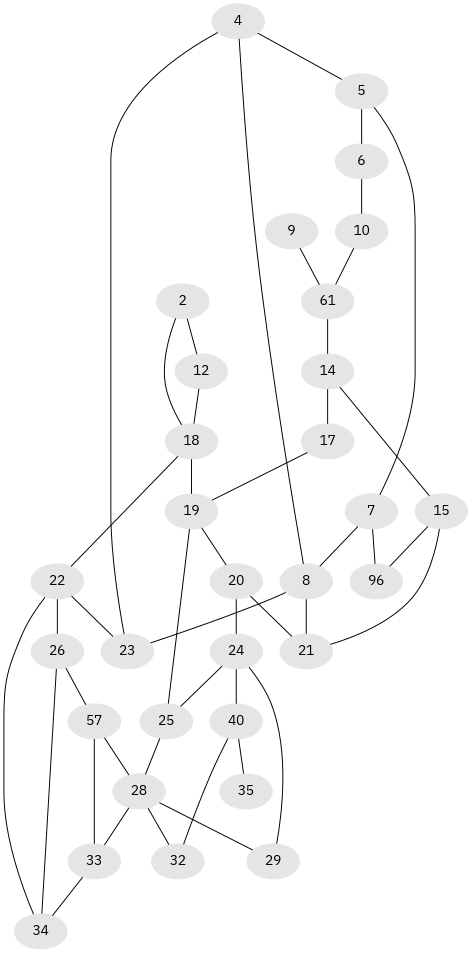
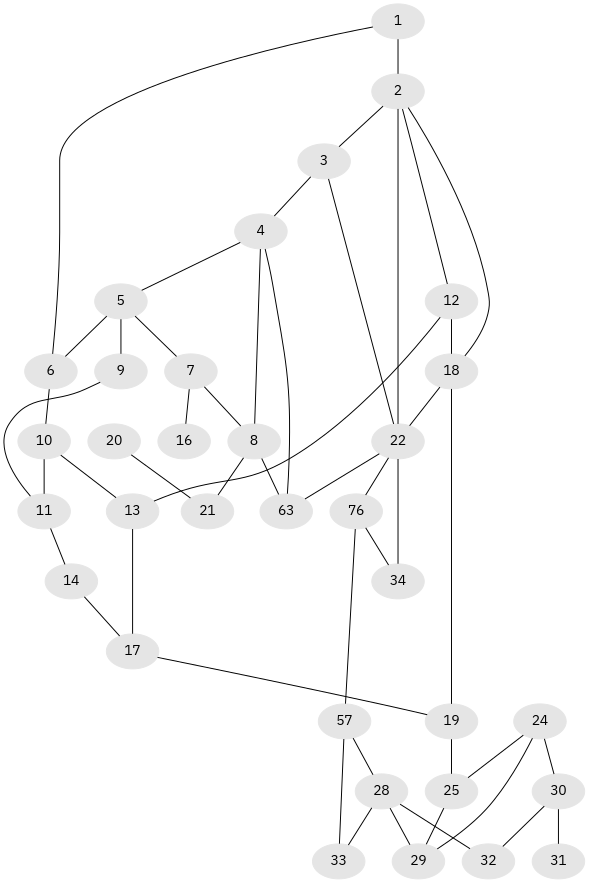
node "1": added
node "3": added
edge "2" -- "22": added
node "61": label "61" -> "11"
edge "5" -- "9": added
node "13": added
node "15": removed
edge "19" -- "20": removed
node "96": label "96" -> "16"
edge "20" -- "24": removed
node "26": label "26" -> "76"
node "23": label "23" -> "63"
node "40": label "40" -> "30"
edge "25" -- "28": now "25" -- "29"
node "35": label "35" -> "31"
edge "33" -- "34": removed
